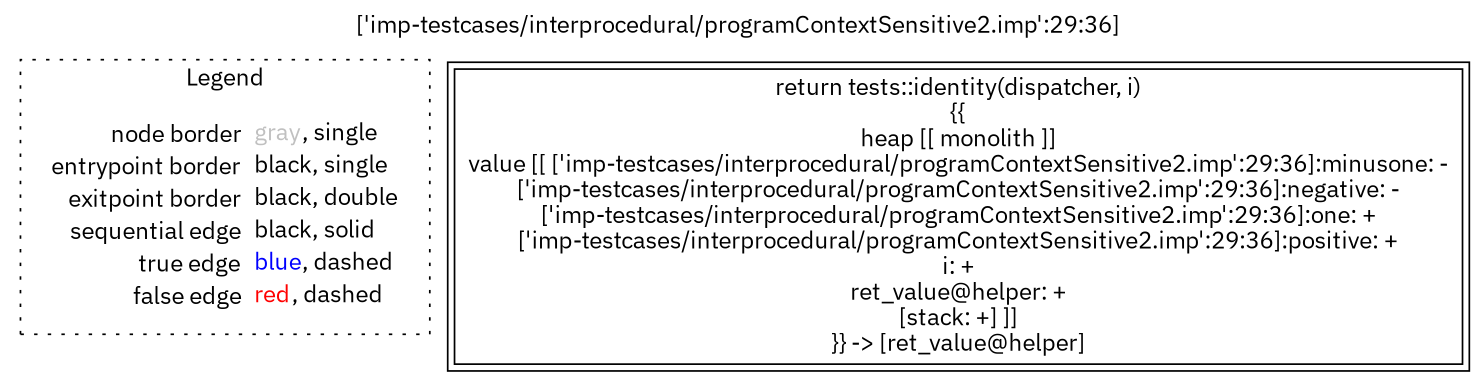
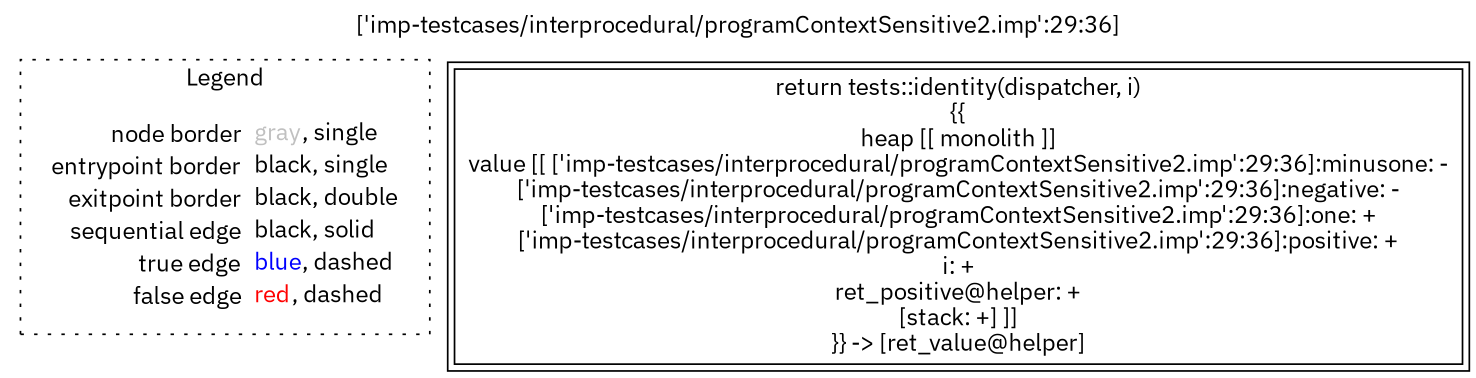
node "return tests::identity(dispatcher, i)": text "ret_value@helper: +" -> "ret_positive@helper: +"
